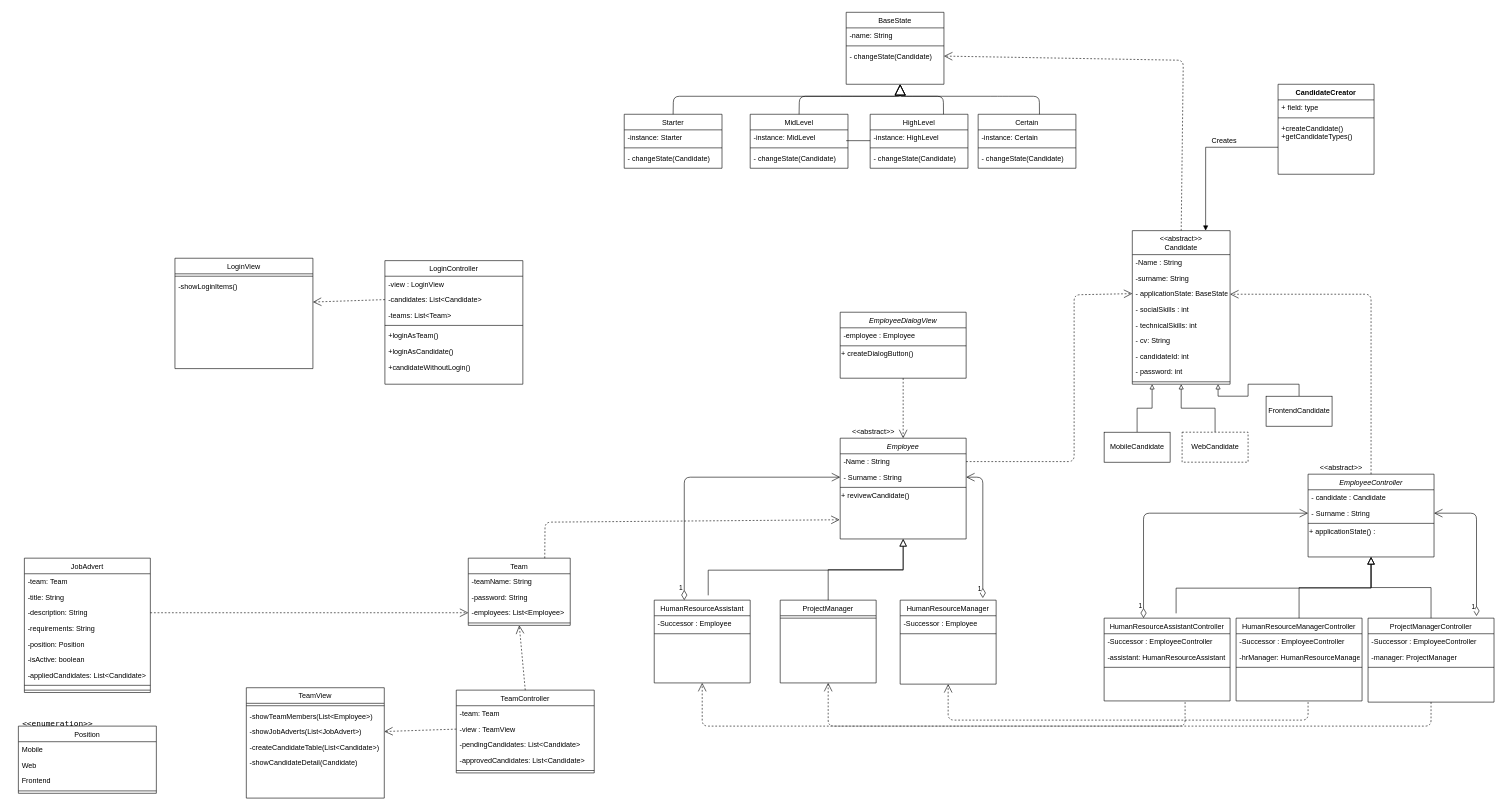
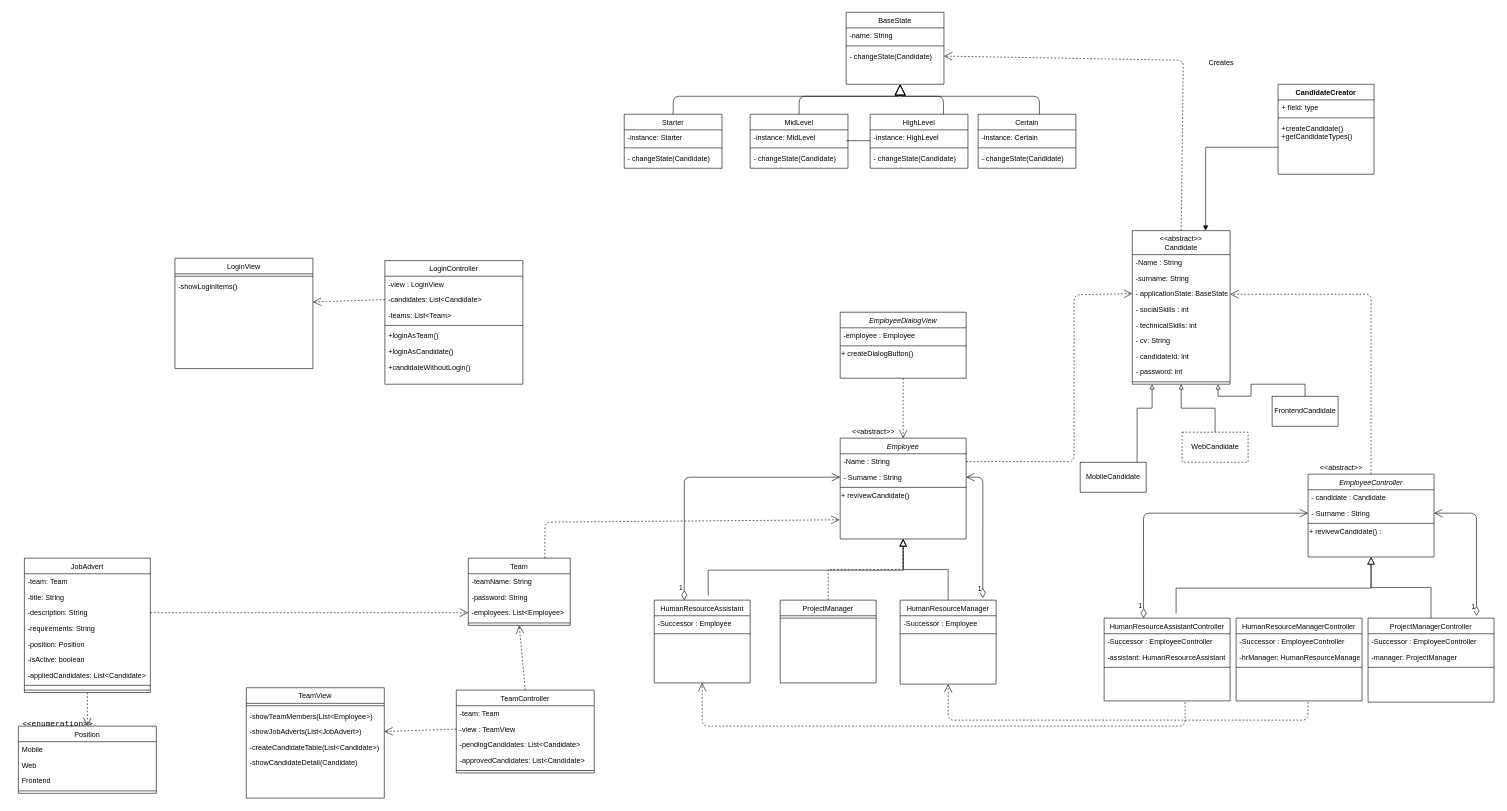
node "Creates": moved (1224, 141) -> (1221, 63)
node "FrontendCandidate": moved (1299, 411) -> (1305, 411)
node "MobileCandidate": moved (1137, 447) -> (1113, 477)
node "+ applicationState() :": label "+ applicationState() :" -> "+ revivewCandidate() :"
edge "HumanResourceManager" -> "Employee": added
edge "ProjectManager" -> "Employee": style solid -> dashed
edge "HumanResourceManagerController" -> "EmployeeController": removed
edge "JobAdvert" -> "Position": added
edge "ProjectManagerController" -> "ProjectManager": removed
